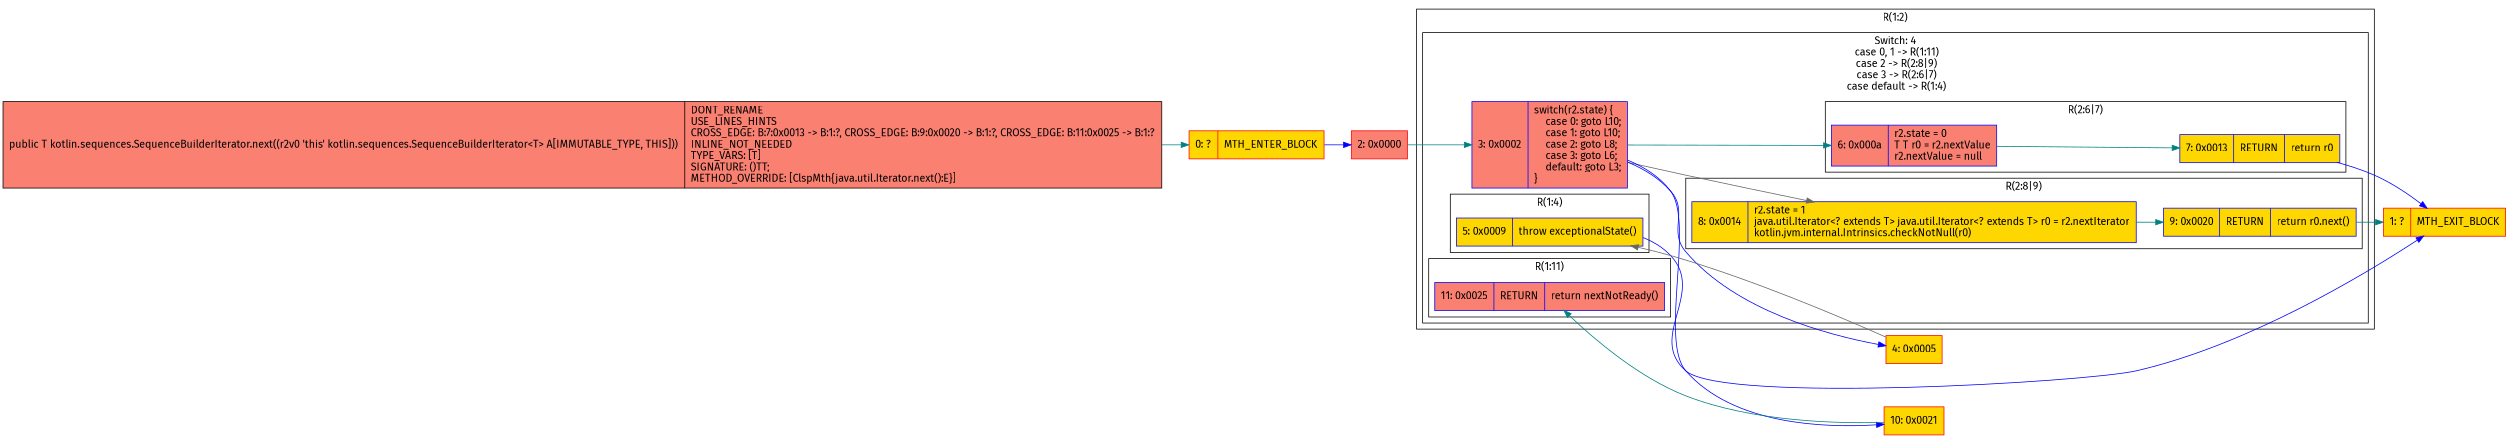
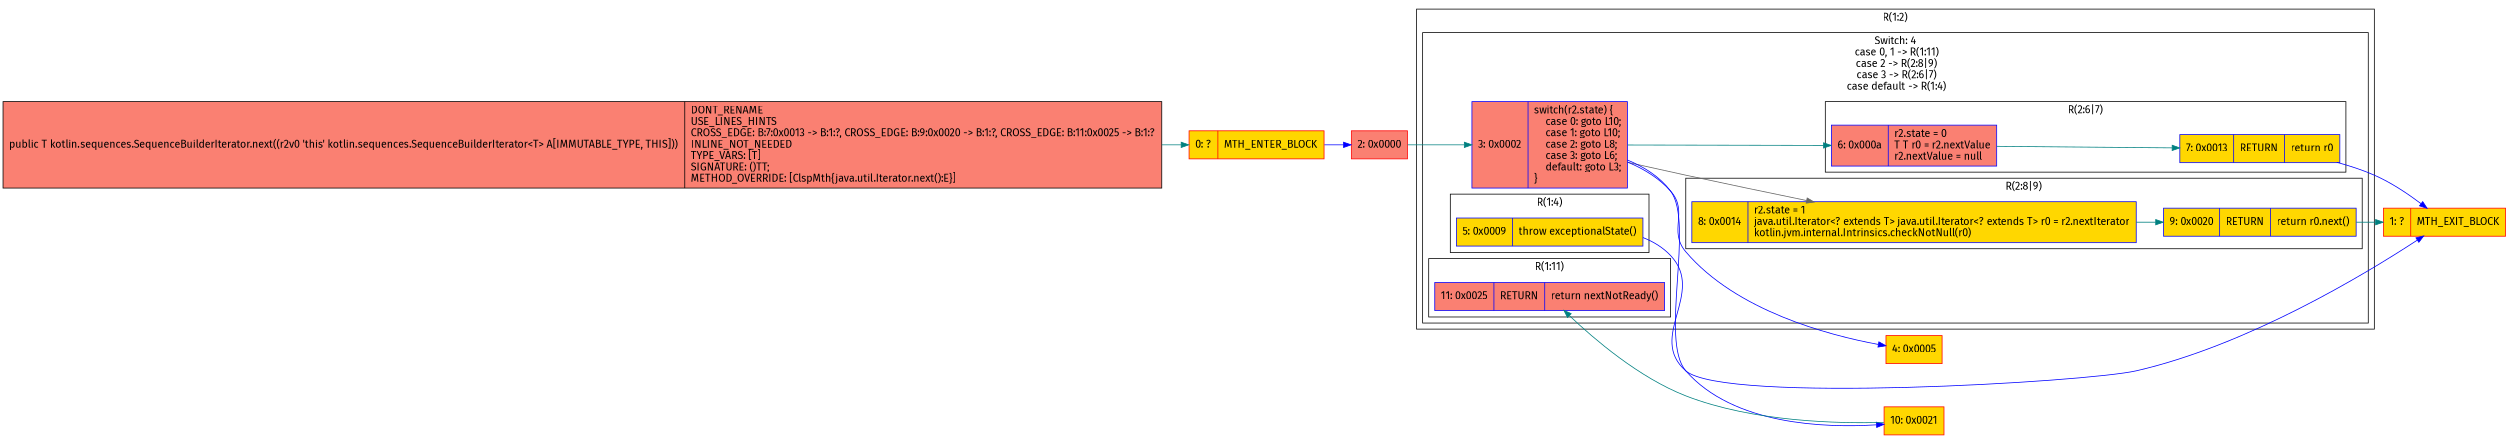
edge "4: 0x0005" -> "5: 0x0009": removed
